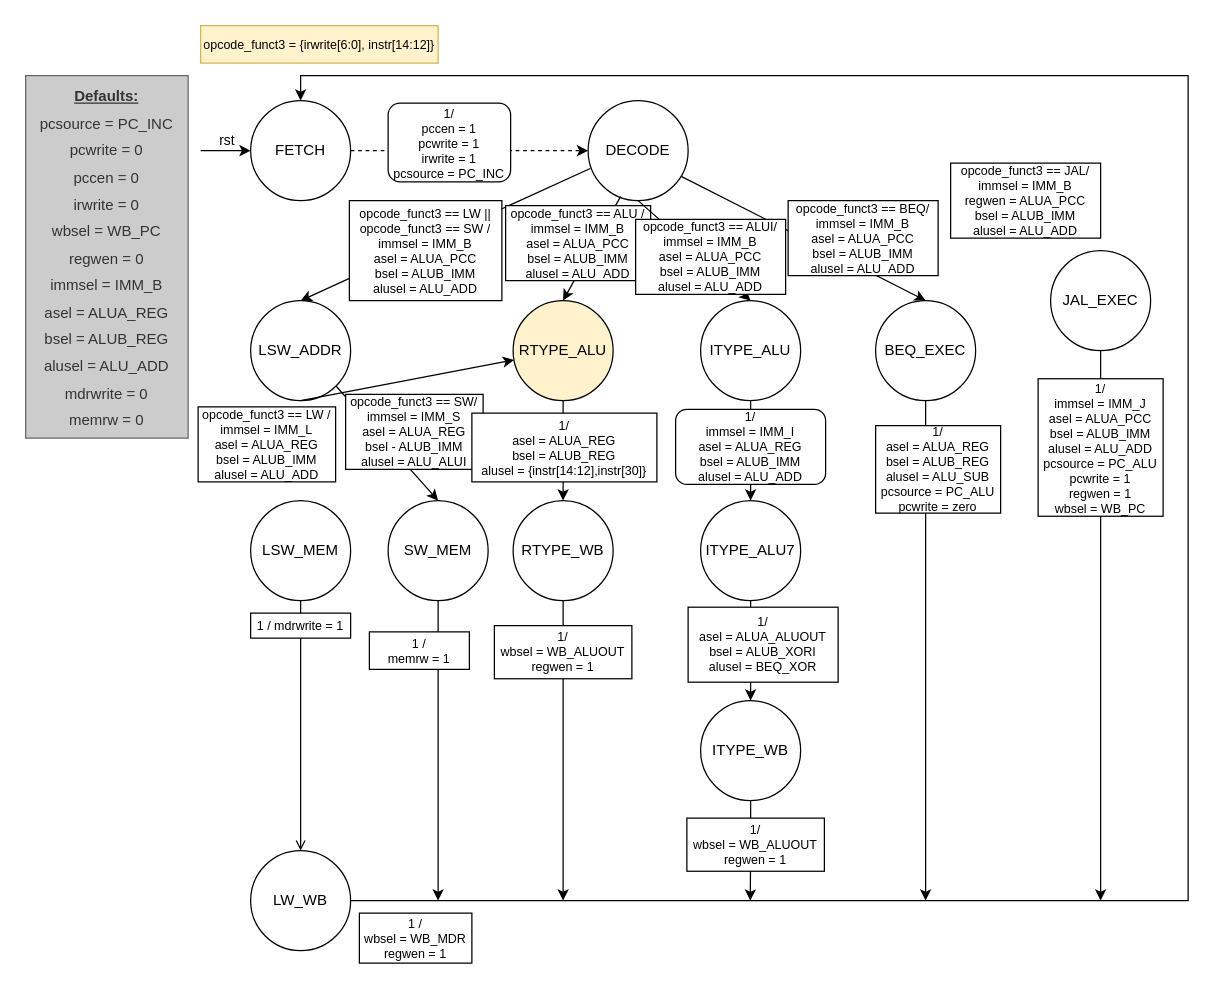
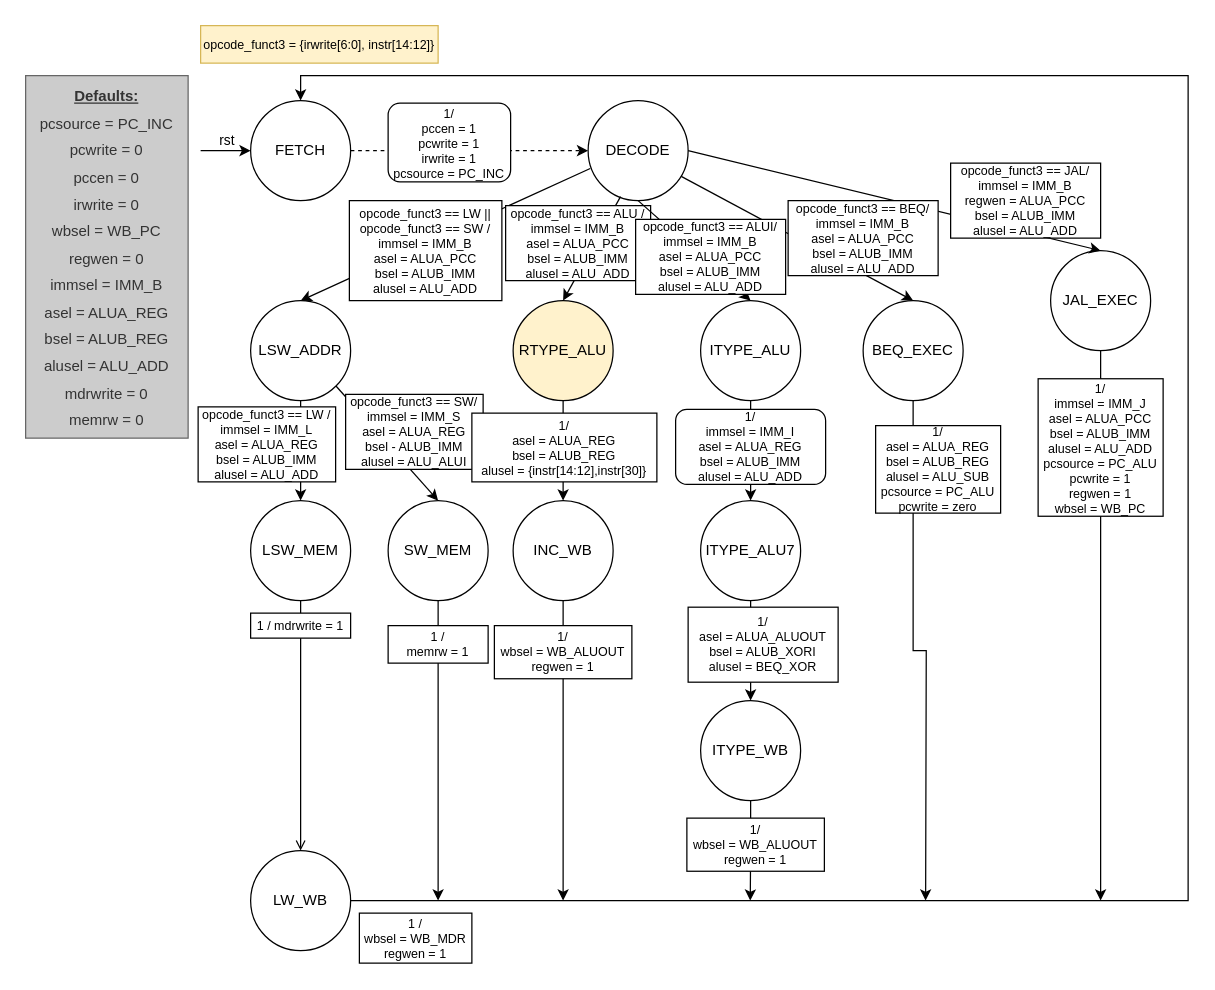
edge "DECODE" -> "JAL_EXEC": added
node "BEQ_EXEC": moved (926, 351) -> (913, 351)
edge "LSW_ADDR" -> "RTYPE_ALU": now "LSW_ADDR" -> "LSW_MEM"
node "RTYPE_WB": label "RTYPE_WB" -> "INC_WB"
node "1 / memrw = 1": moved (419, 651) -> (438, 644)
